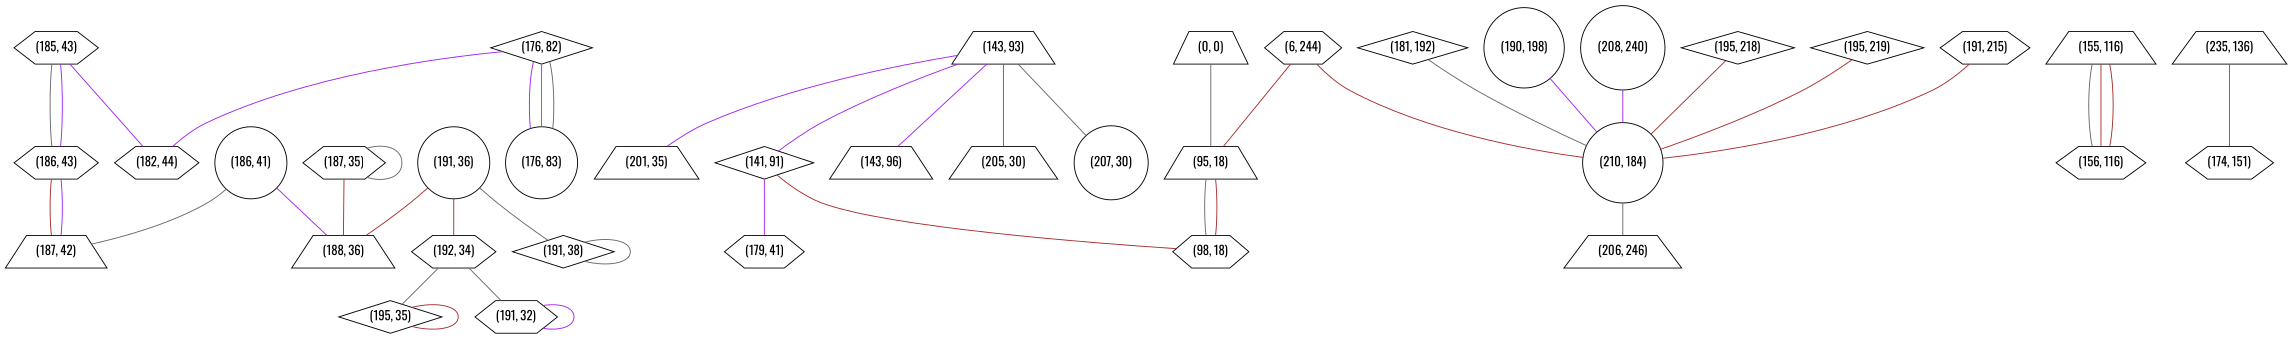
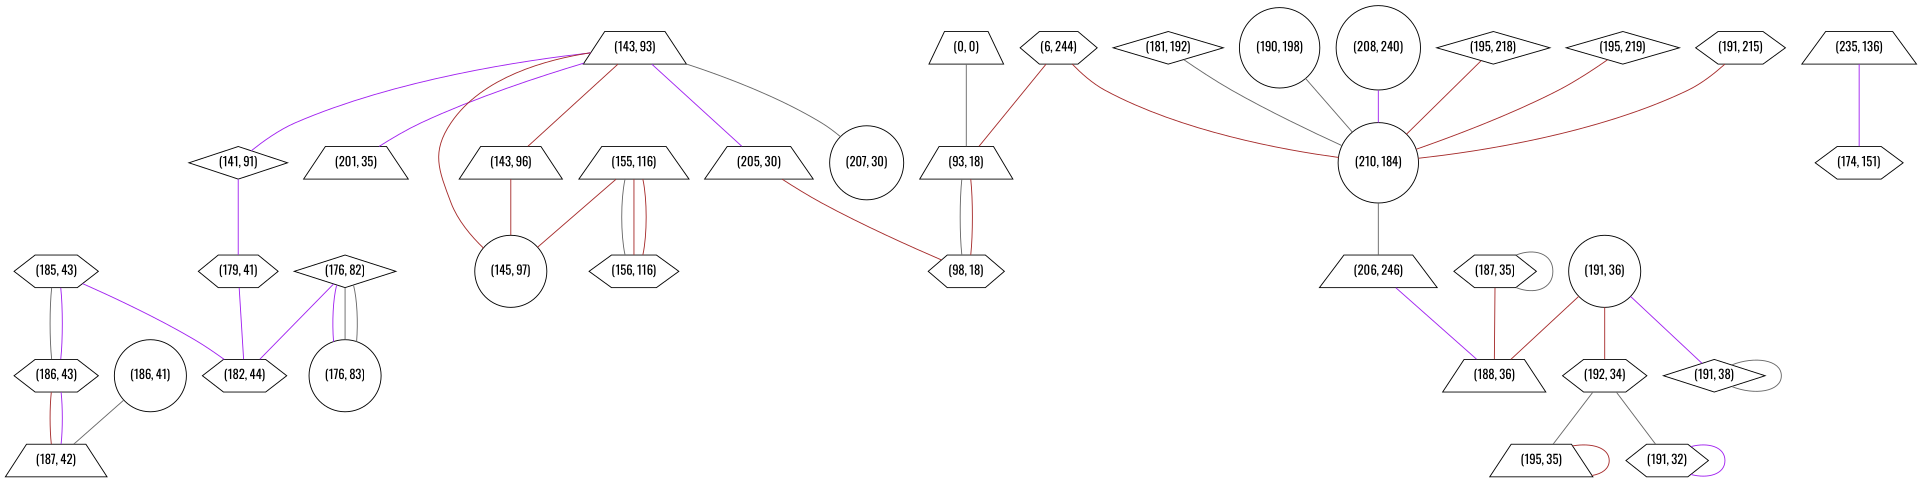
edge "(143, 93)" -- "(143, 96)": color purple -> brown
edge "(190, 198)" -- "(210, 184)": color purple -> gray40
node "(95, 18)": label "(95, 18)" -> "(93, 18)"
edge "(186, 41)" -- "(188, 36)": now "(206, 246)" -- "(188, 36)"
edge "(191, 36)" -- "(191, 38)": color gray40 -> purple
edge "(141, 91)" -- "(98, 18)": now "(205, 30)" -- "(98, 18)"
node "(145, 97)": added
node "(195, 35)": shape diamond -> trapezium
edge "(179, 41)" -- "(182, 44)": added
